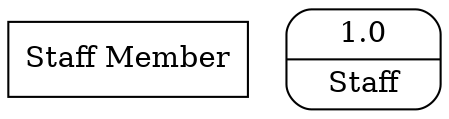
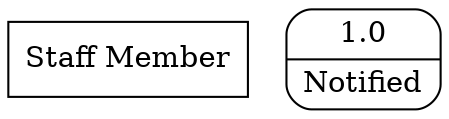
node "1.0": text "Staff" -> "Notified"
